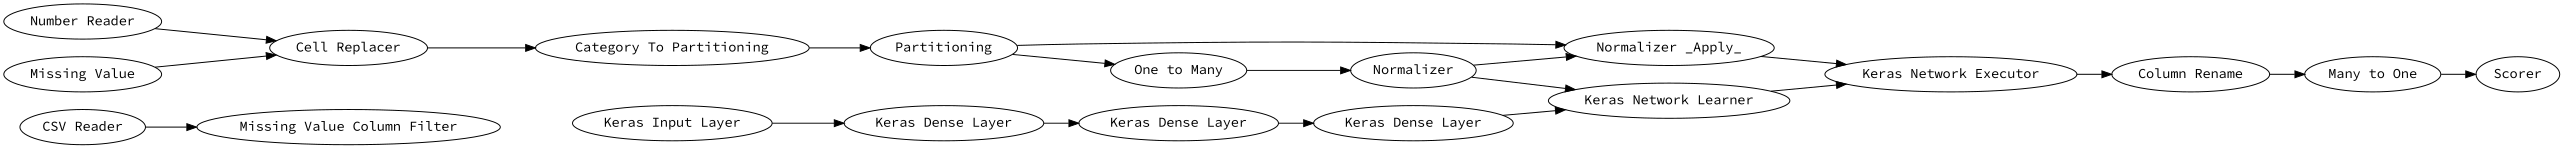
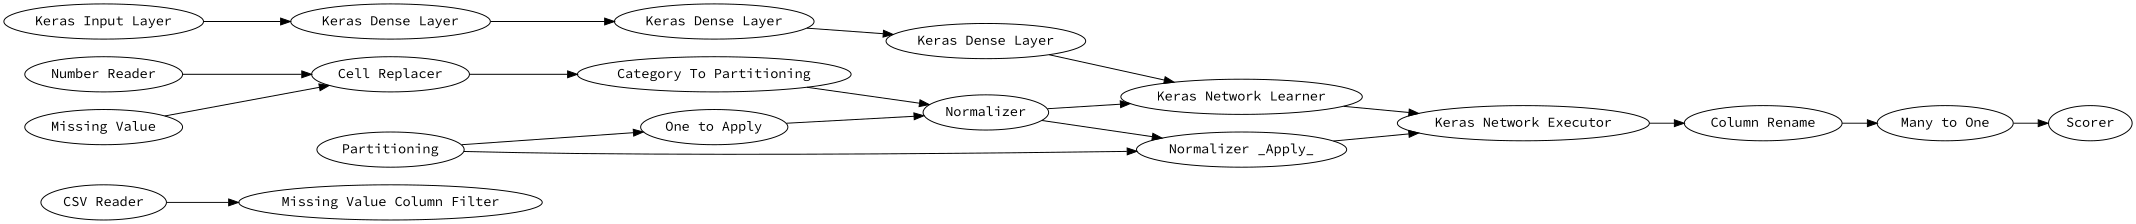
edge "Category To Partitioning" -> "Partitioning": now "Category To Partitioning" -> "Normalizer"
node "One to Many": label "One to Many" -> "One to Apply"
